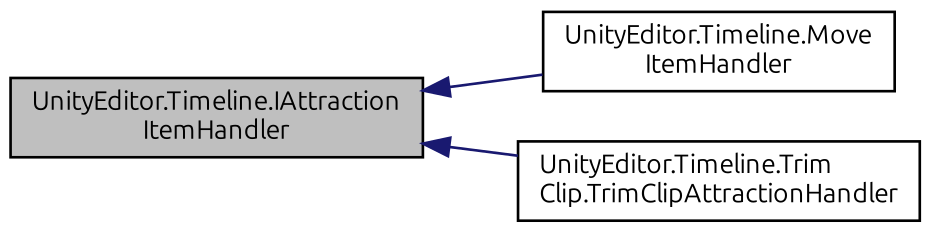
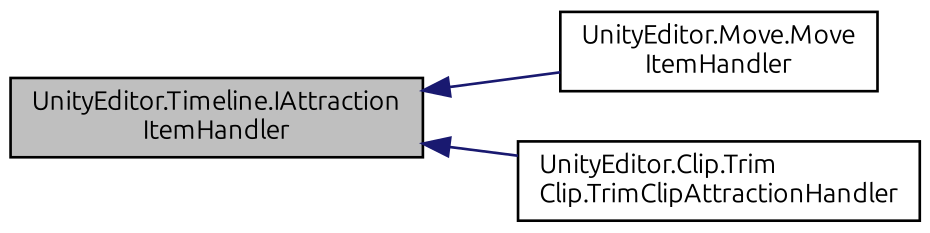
node "UnityEditor.Timeline.Move ItemHandler": label "UnityEditor.Timeline.Move ItemHandler" -> "UnityEditor.Move.Move ItemHandler"
node "UnityEditor.Timeline.Trim Clip.TrimClipAttractionHandler": label "UnityEditor.Timeline.Trim Clip.TrimClipAttractionHandler" -> "UnityEditor.Clip.Trim Clip.TrimClipAttractionHandler"
